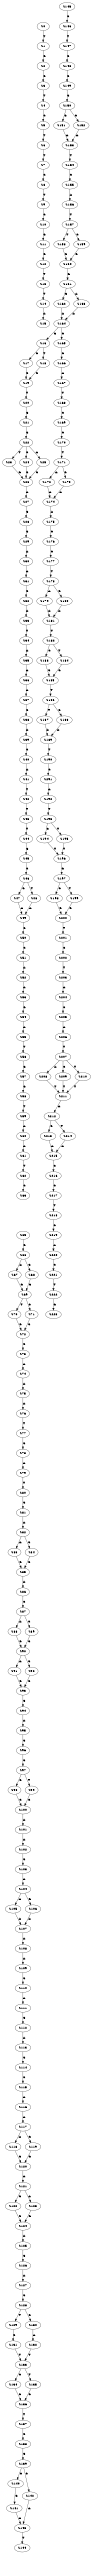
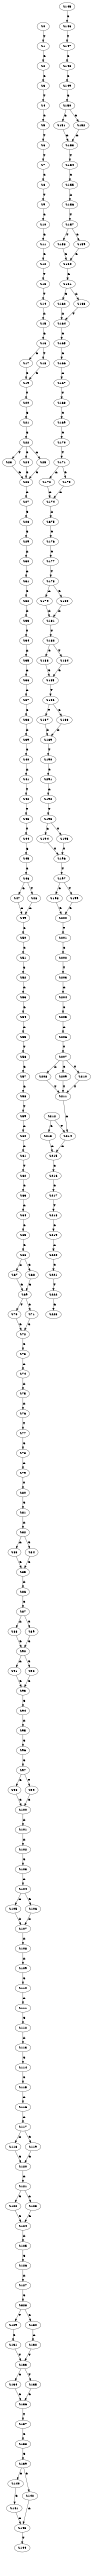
edge "S163" -> "S164": label "A" -> "T"
edge "S164" -> "S16": now "S15" -> "S16"
node "S175": label "S175" -> "S675"
edge "S196" -> "S197": label "G" -> "T"
edge "S51" -> "S52": label "A" -> "G"
edge "S211" -> "S212": now "S211" -> "S214"
node "S64": added
node "S128": label "S128" -> "S828"
